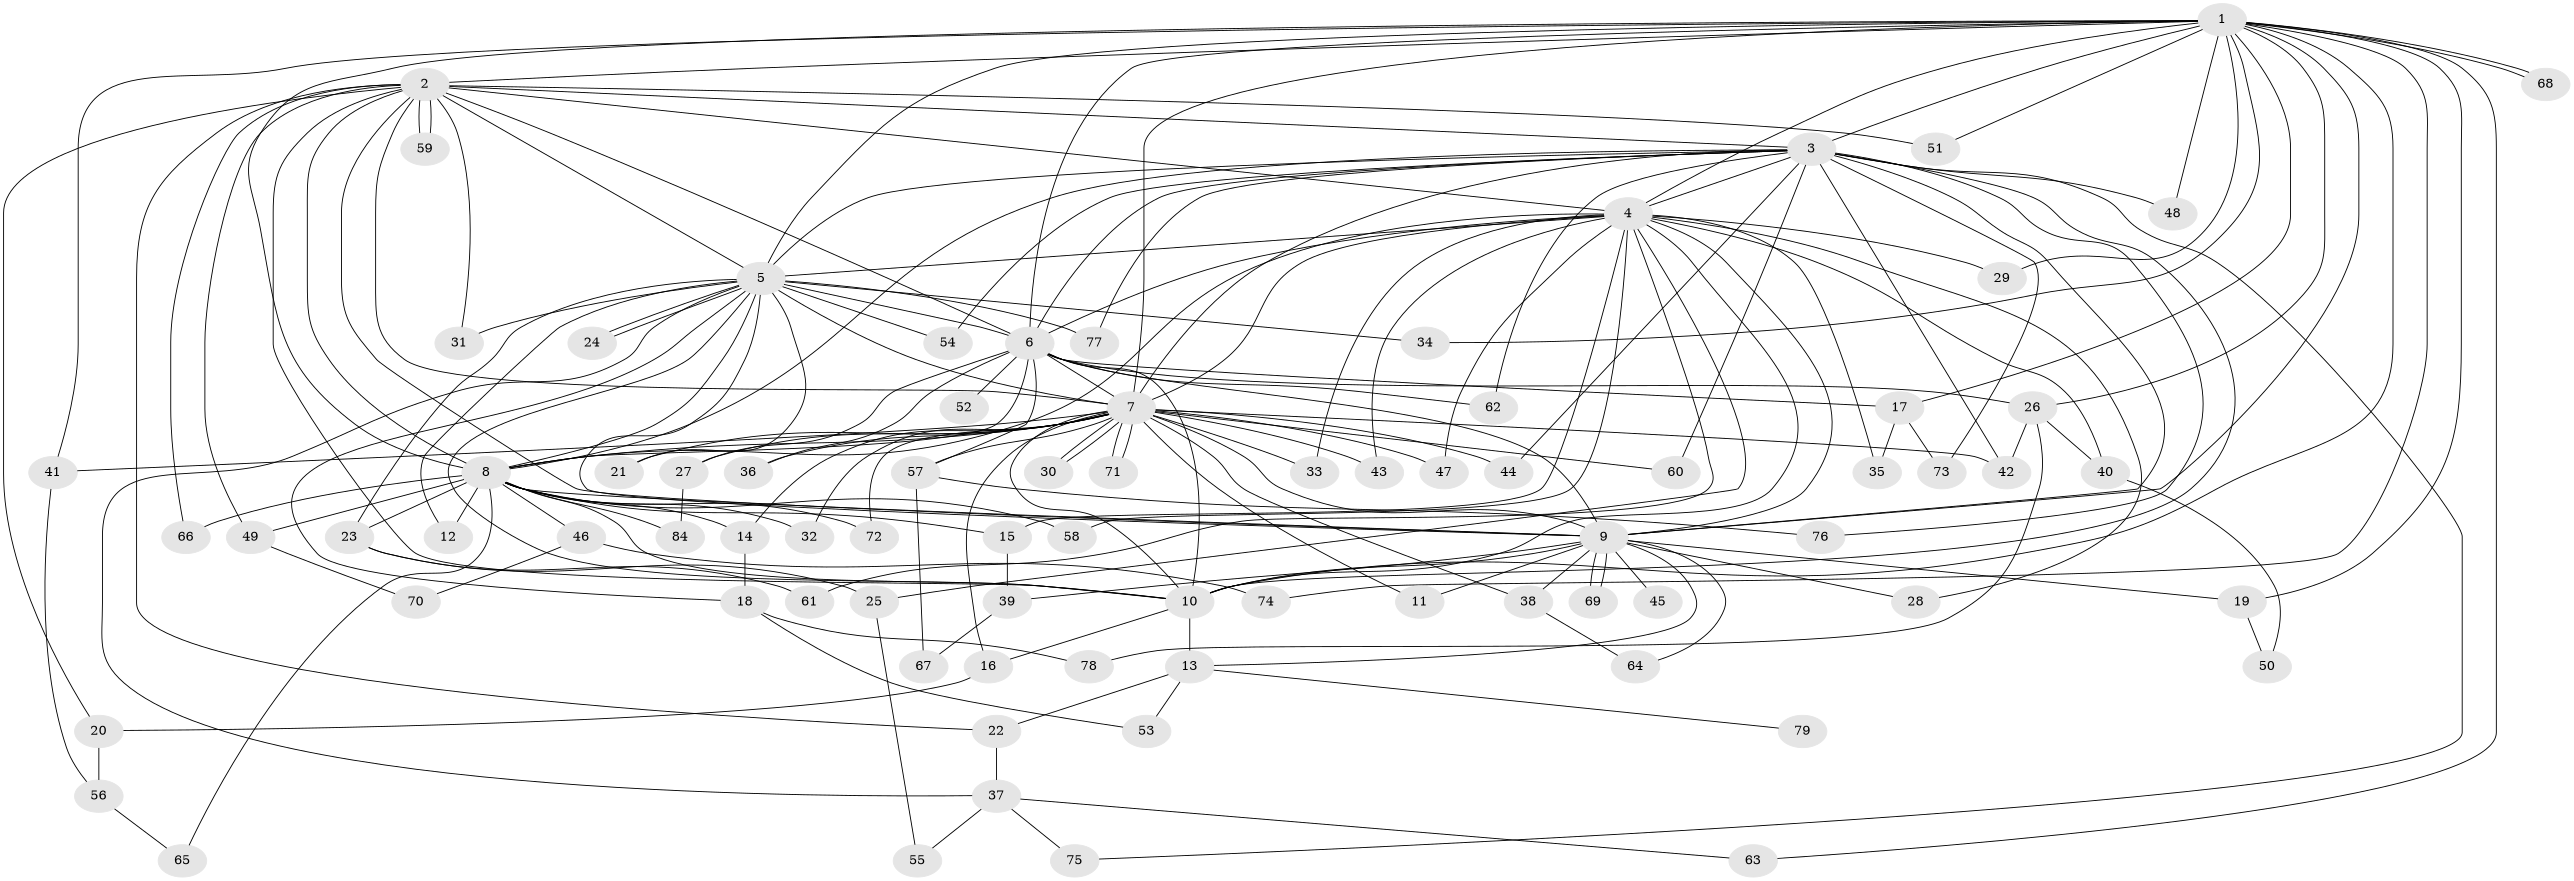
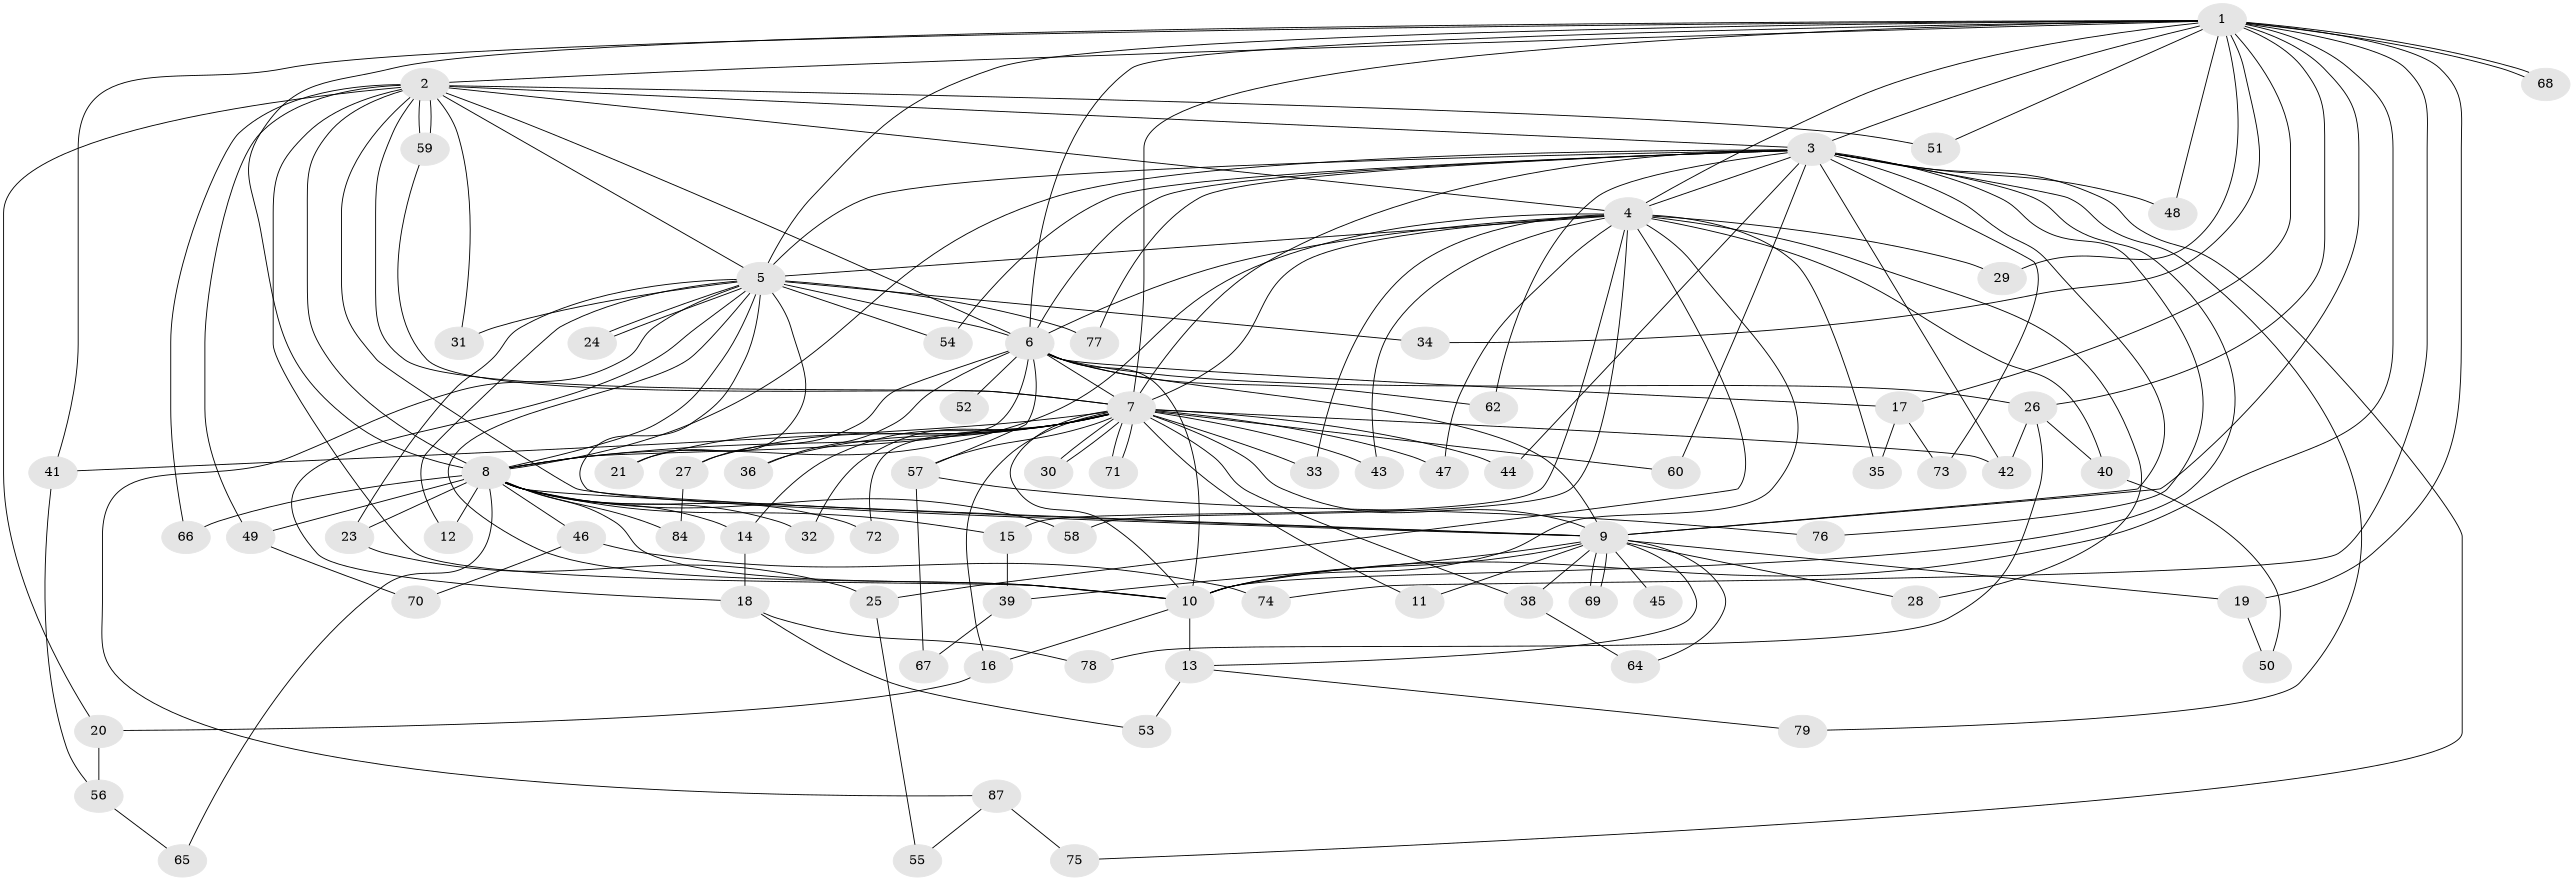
edge "5" -- "7": now "59" -- "7"
edge "4" -- "9": removed
edge "3" -- "79": added
node "61": removed
node "22": removed
node "37": label "37" -> "87"
node "63": removed
